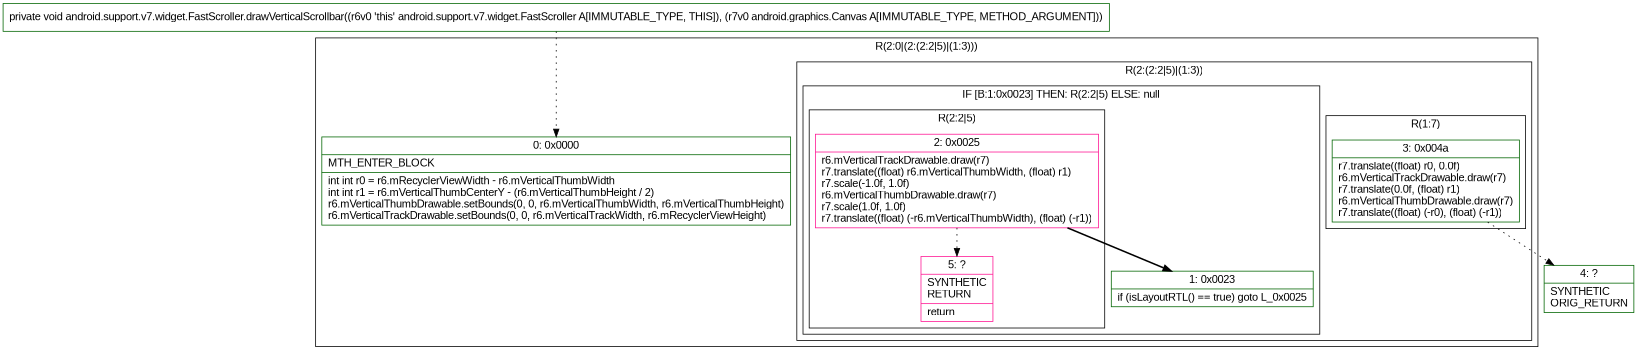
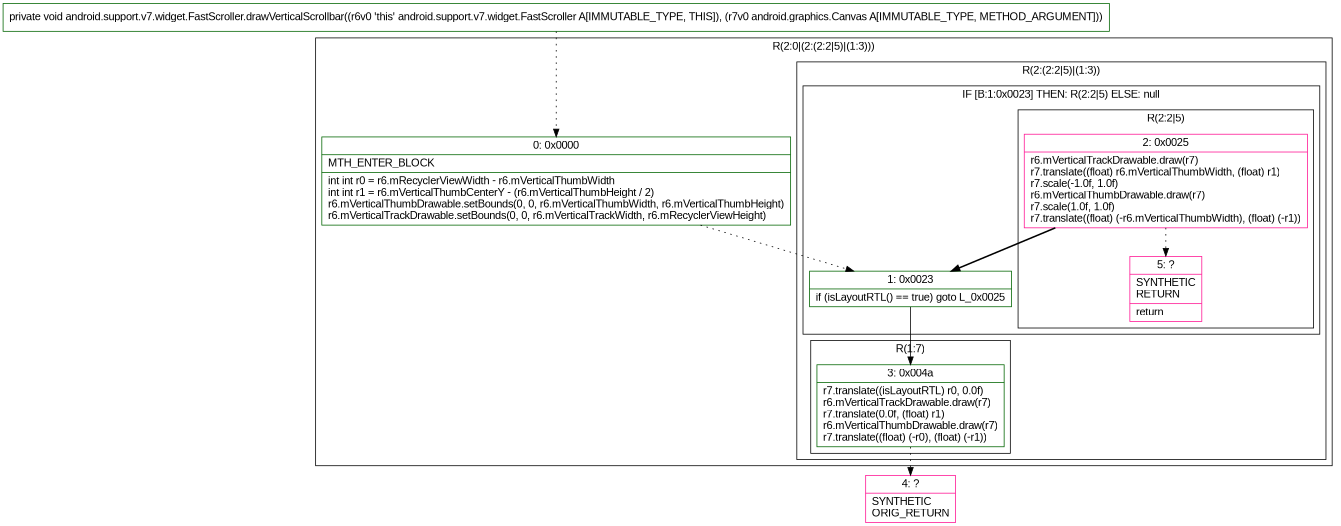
node "3: 0x004a": text "r7.translate((float) r0, 0.0f)" -> "r7.translate((isLayoutRTL) r0, 0.0f)"
edge "0: 0x0000" -> "1: 0x0023": added
node "4: ?": color darkgreen -> deeppink
edge "1: 0x0023" -> "3: 0x004a": added
